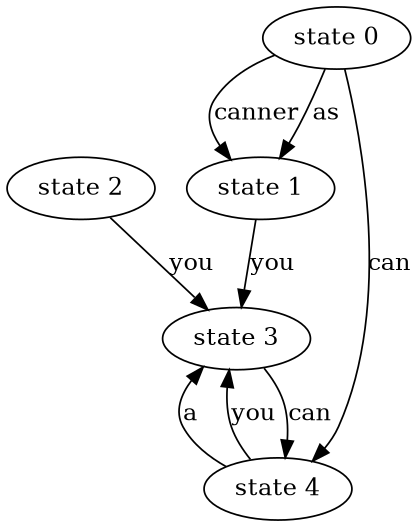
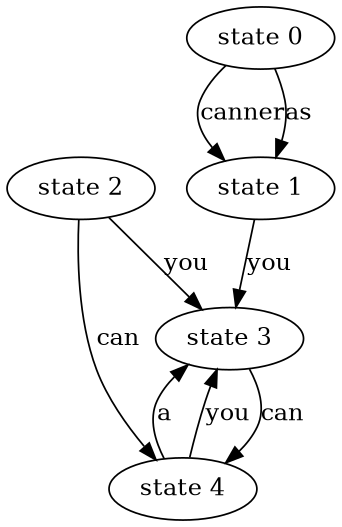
edge "state 0" -> "state 4": now "state 2" -> "state 4"
